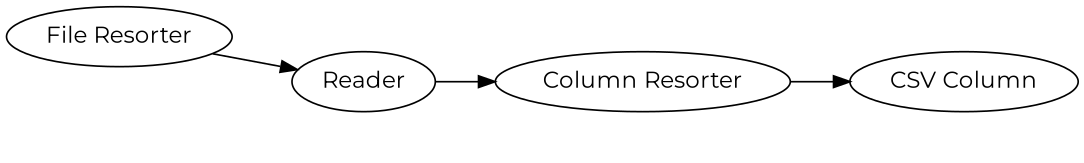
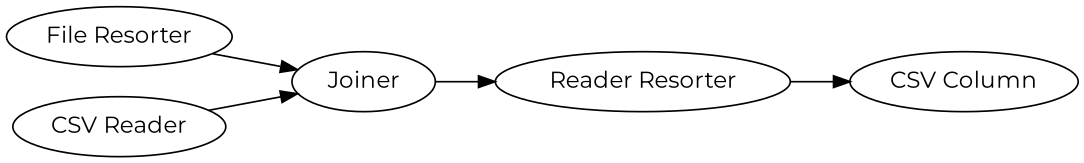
node "Reader": label "Reader" -> "Joiner"
node "Column Resorter": label "Column Resorter" -> "Reader Resorter"
node "CSV Reader": added
